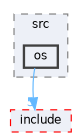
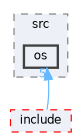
edge "os" -> "include": reversed
